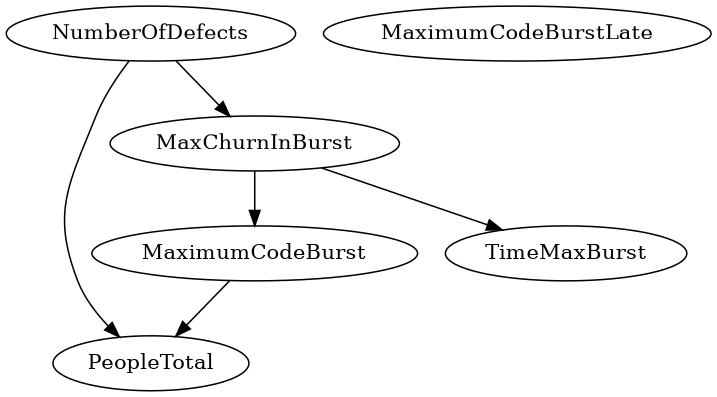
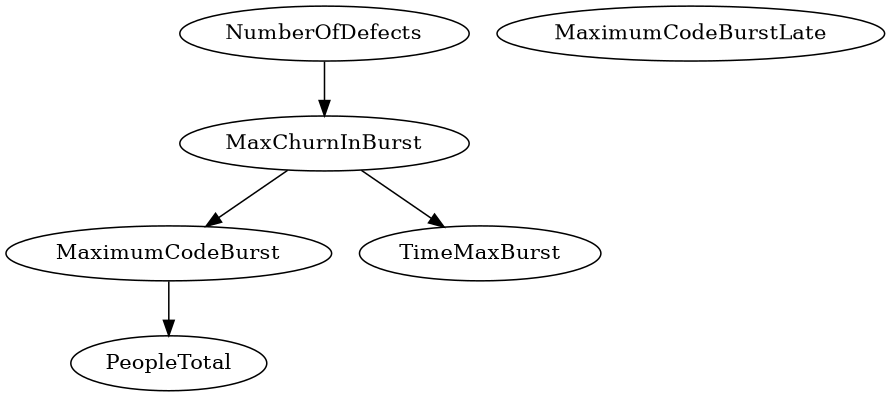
edge "NumberOfDefects" -> "PeopleTotal": removed
